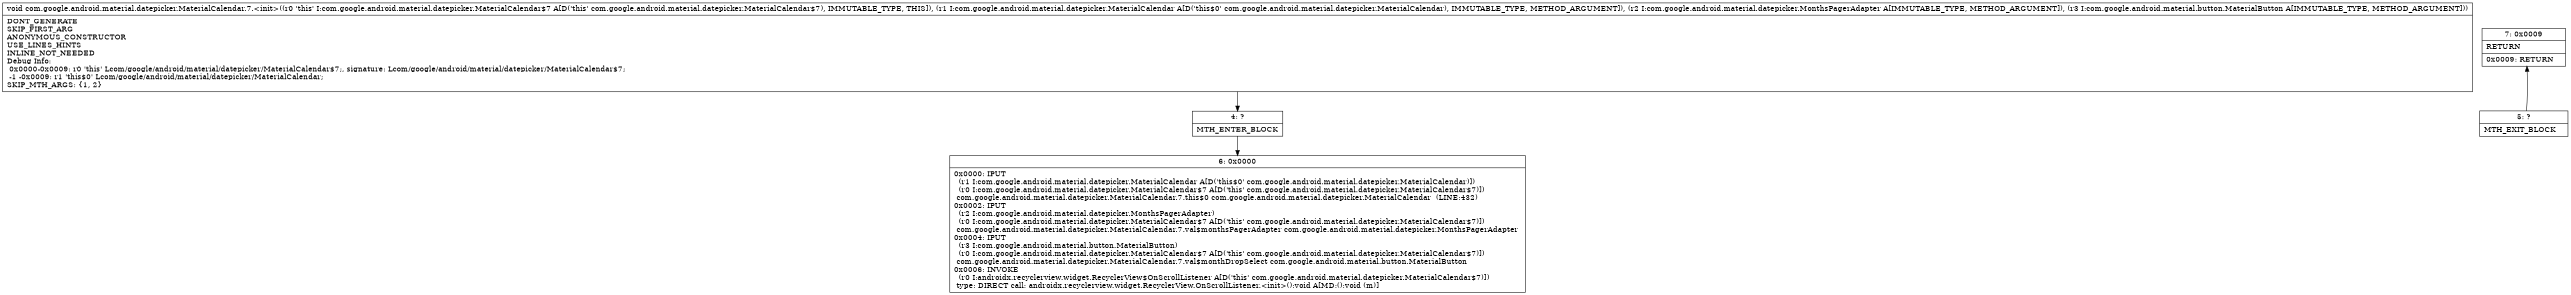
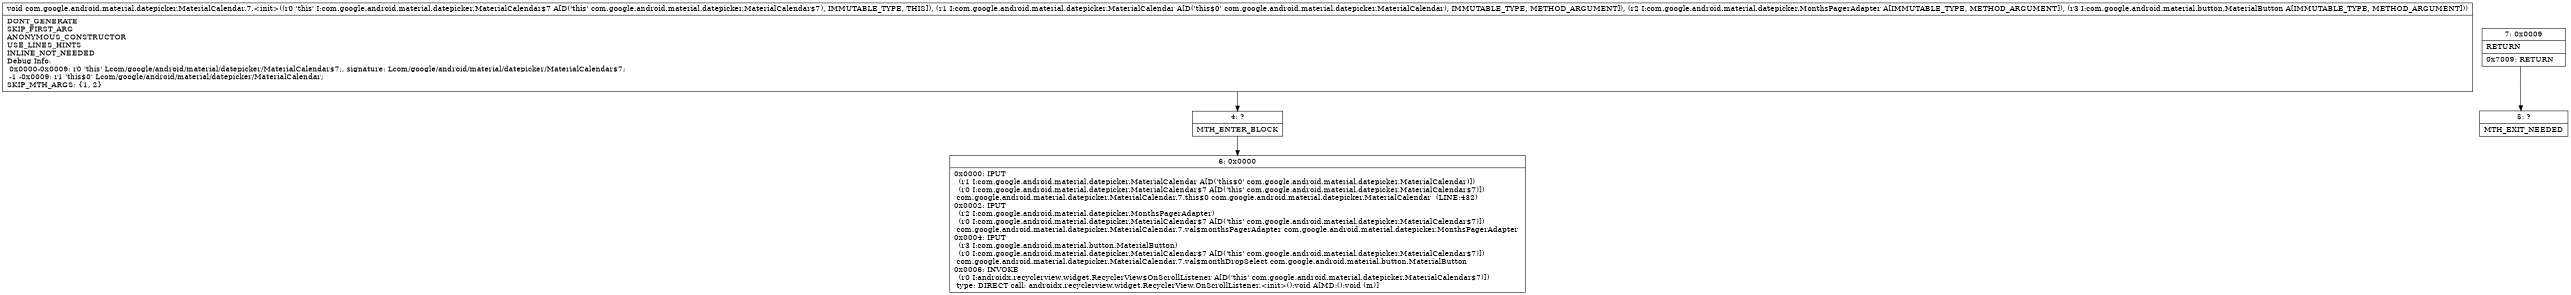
node "7: 0x0009": text "0x0009: RETURN" -> "0x7009: RETURN"
edge "5: ?" -> "7: 0x0009": reversed
node "5: ?": text "MTH_EXIT_BLOCK" -> "MTH_EXIT_NEEDED"
